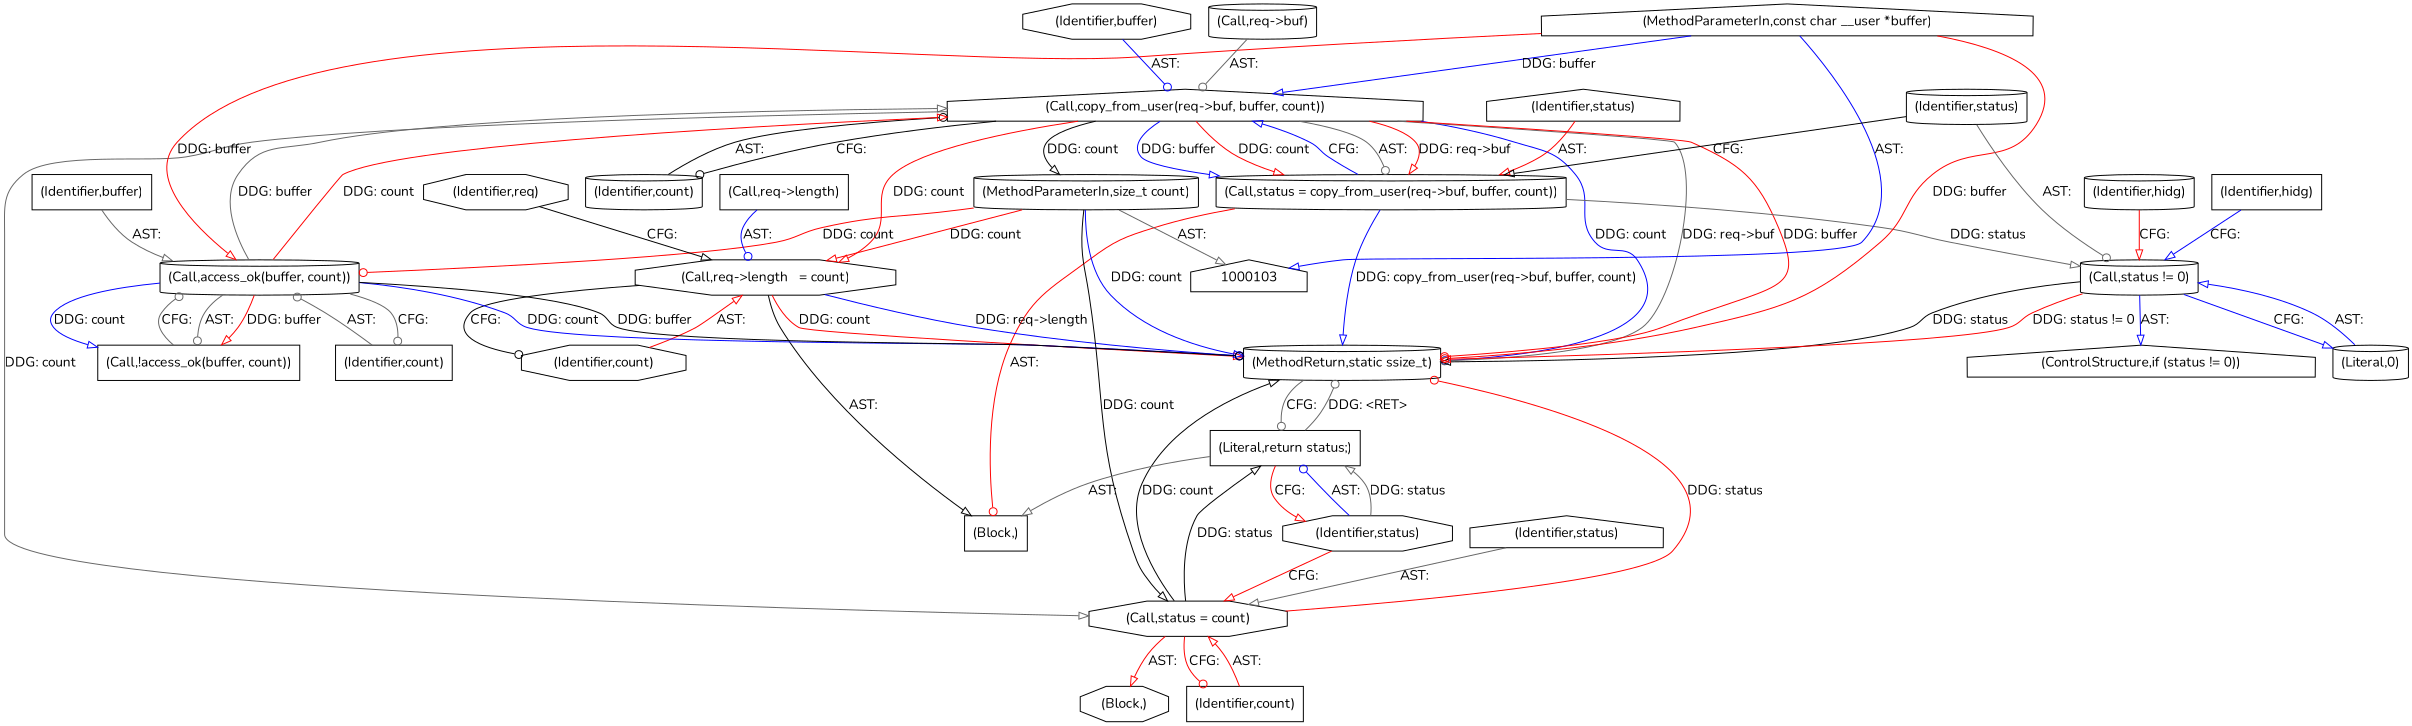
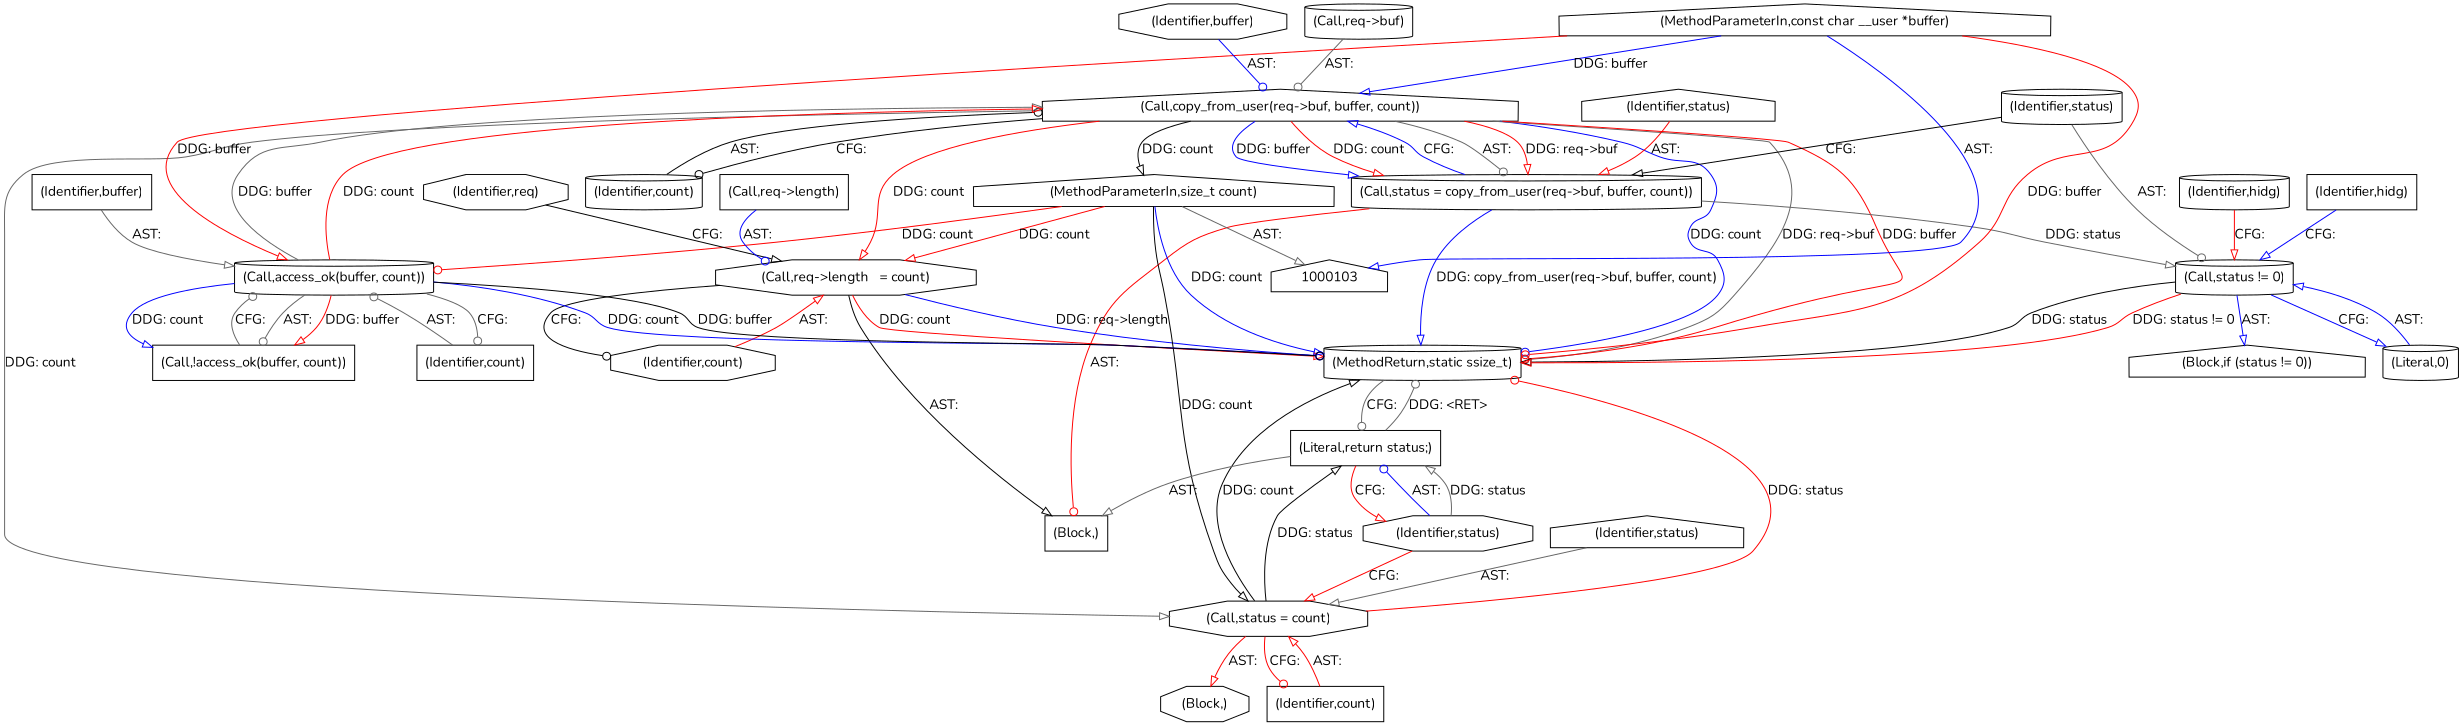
node "(MethodParameterIn,size_t count)": shape cylinder -> house
node "(ControlStructure,if (status != 0))": label "(ControlStructure,if (status != 0))" -> "(Block,if (status != 0))"
